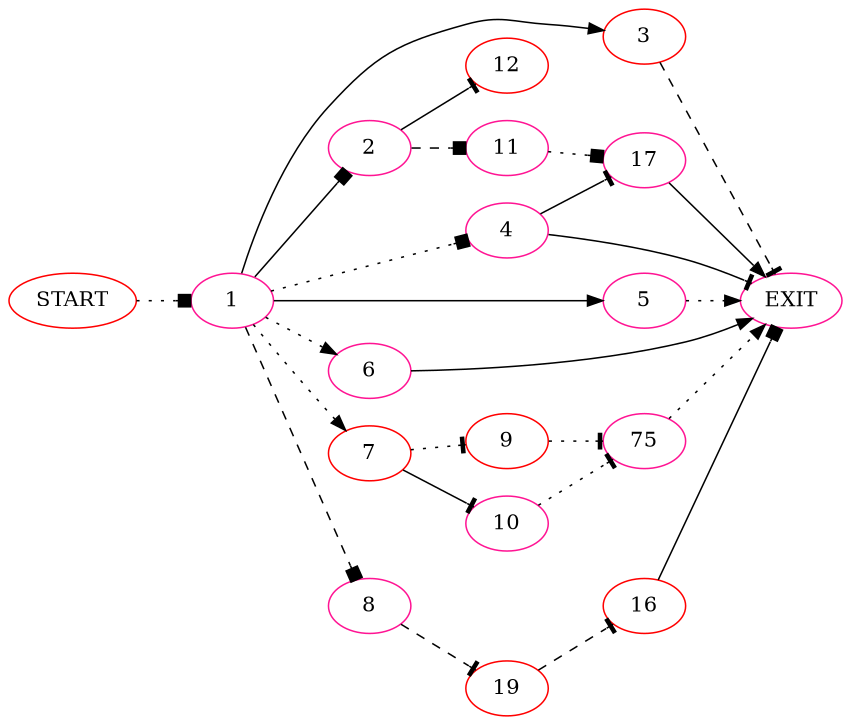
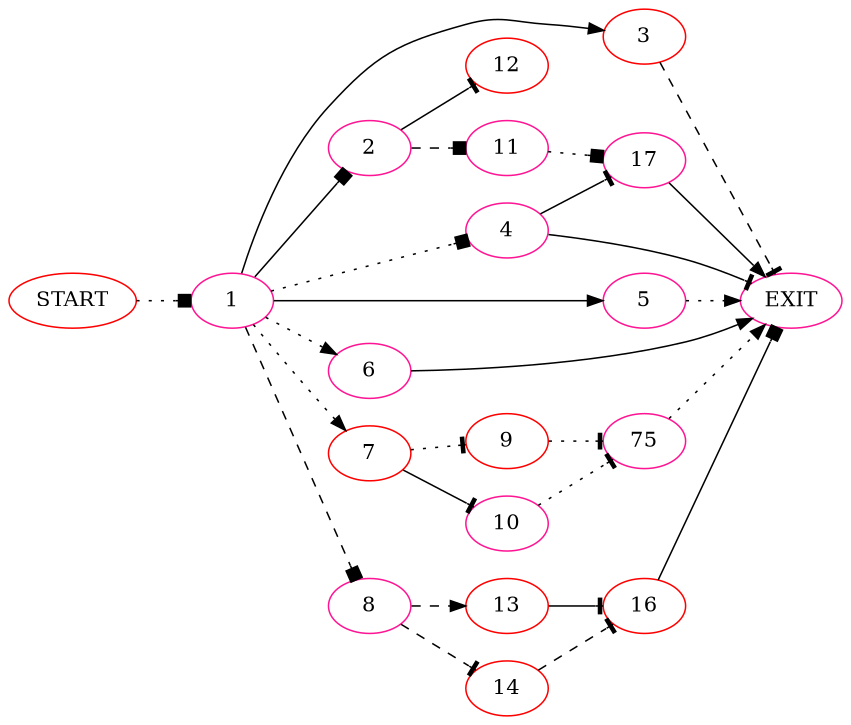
node "13": added
node "19": label "19" -> "14"
